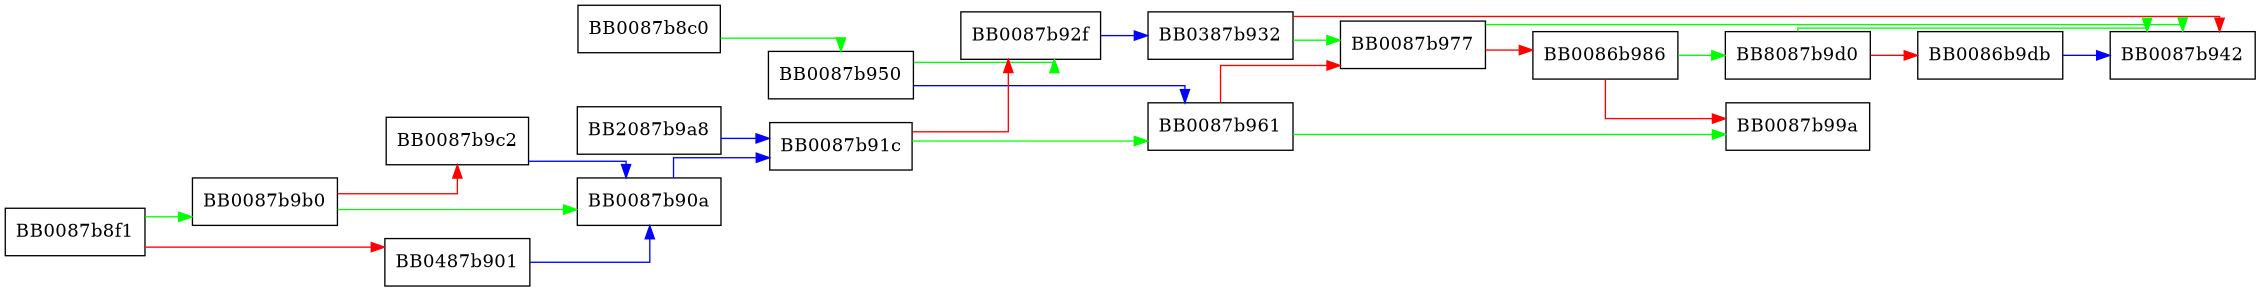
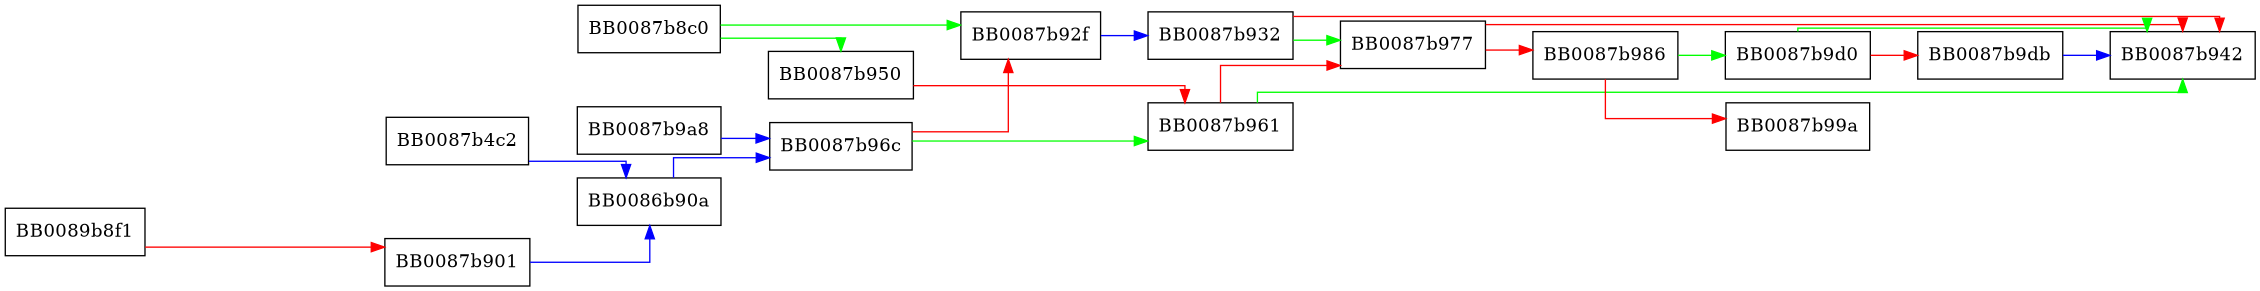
edge "BB0087b977" -> "BB0087b942": color green -> red
node "BB0387b932": label "BB0387b932" -> "BB0087b932"
node "BB0086b986": label "BB0086b986" -> "BB0087b986"
node "BB8087b9d0": label "BB8087b9d0" -> "BB0087b9d0"
node "BB0086b9db": label "BB0086b9db" -> "BB0087b9db"
edge "BB0087b950" -> "BB0087b92f": now "BB0087b8c0" -> "BB0087b92f"
edge "BB0087b950" -> "BB0087b961": color blue -> red
node "BB2087b9a8": label "BB2087b9a8" -> "BB0087b9a8"
edge "BB0087b961" -> "BB0087b99a": now "BB0087b961" -> "BB0087b942"
node "BB0087b9c2": label "BB0087b9c2" -> "BB0087b4c2"
node "BB0087b91c": label "BB0087b91c" -> "BB0087b96c"
node "BB0087b9b0": removed
node "BB0087b90a": label "BB0087b90a" -> "BB0086b90a"
node "BB0087b8f1": label "BB0087b8f1" -> "BB0089b8f1"
node "BB0487b901": label "BB0487b901" -> "BB0087b901"
